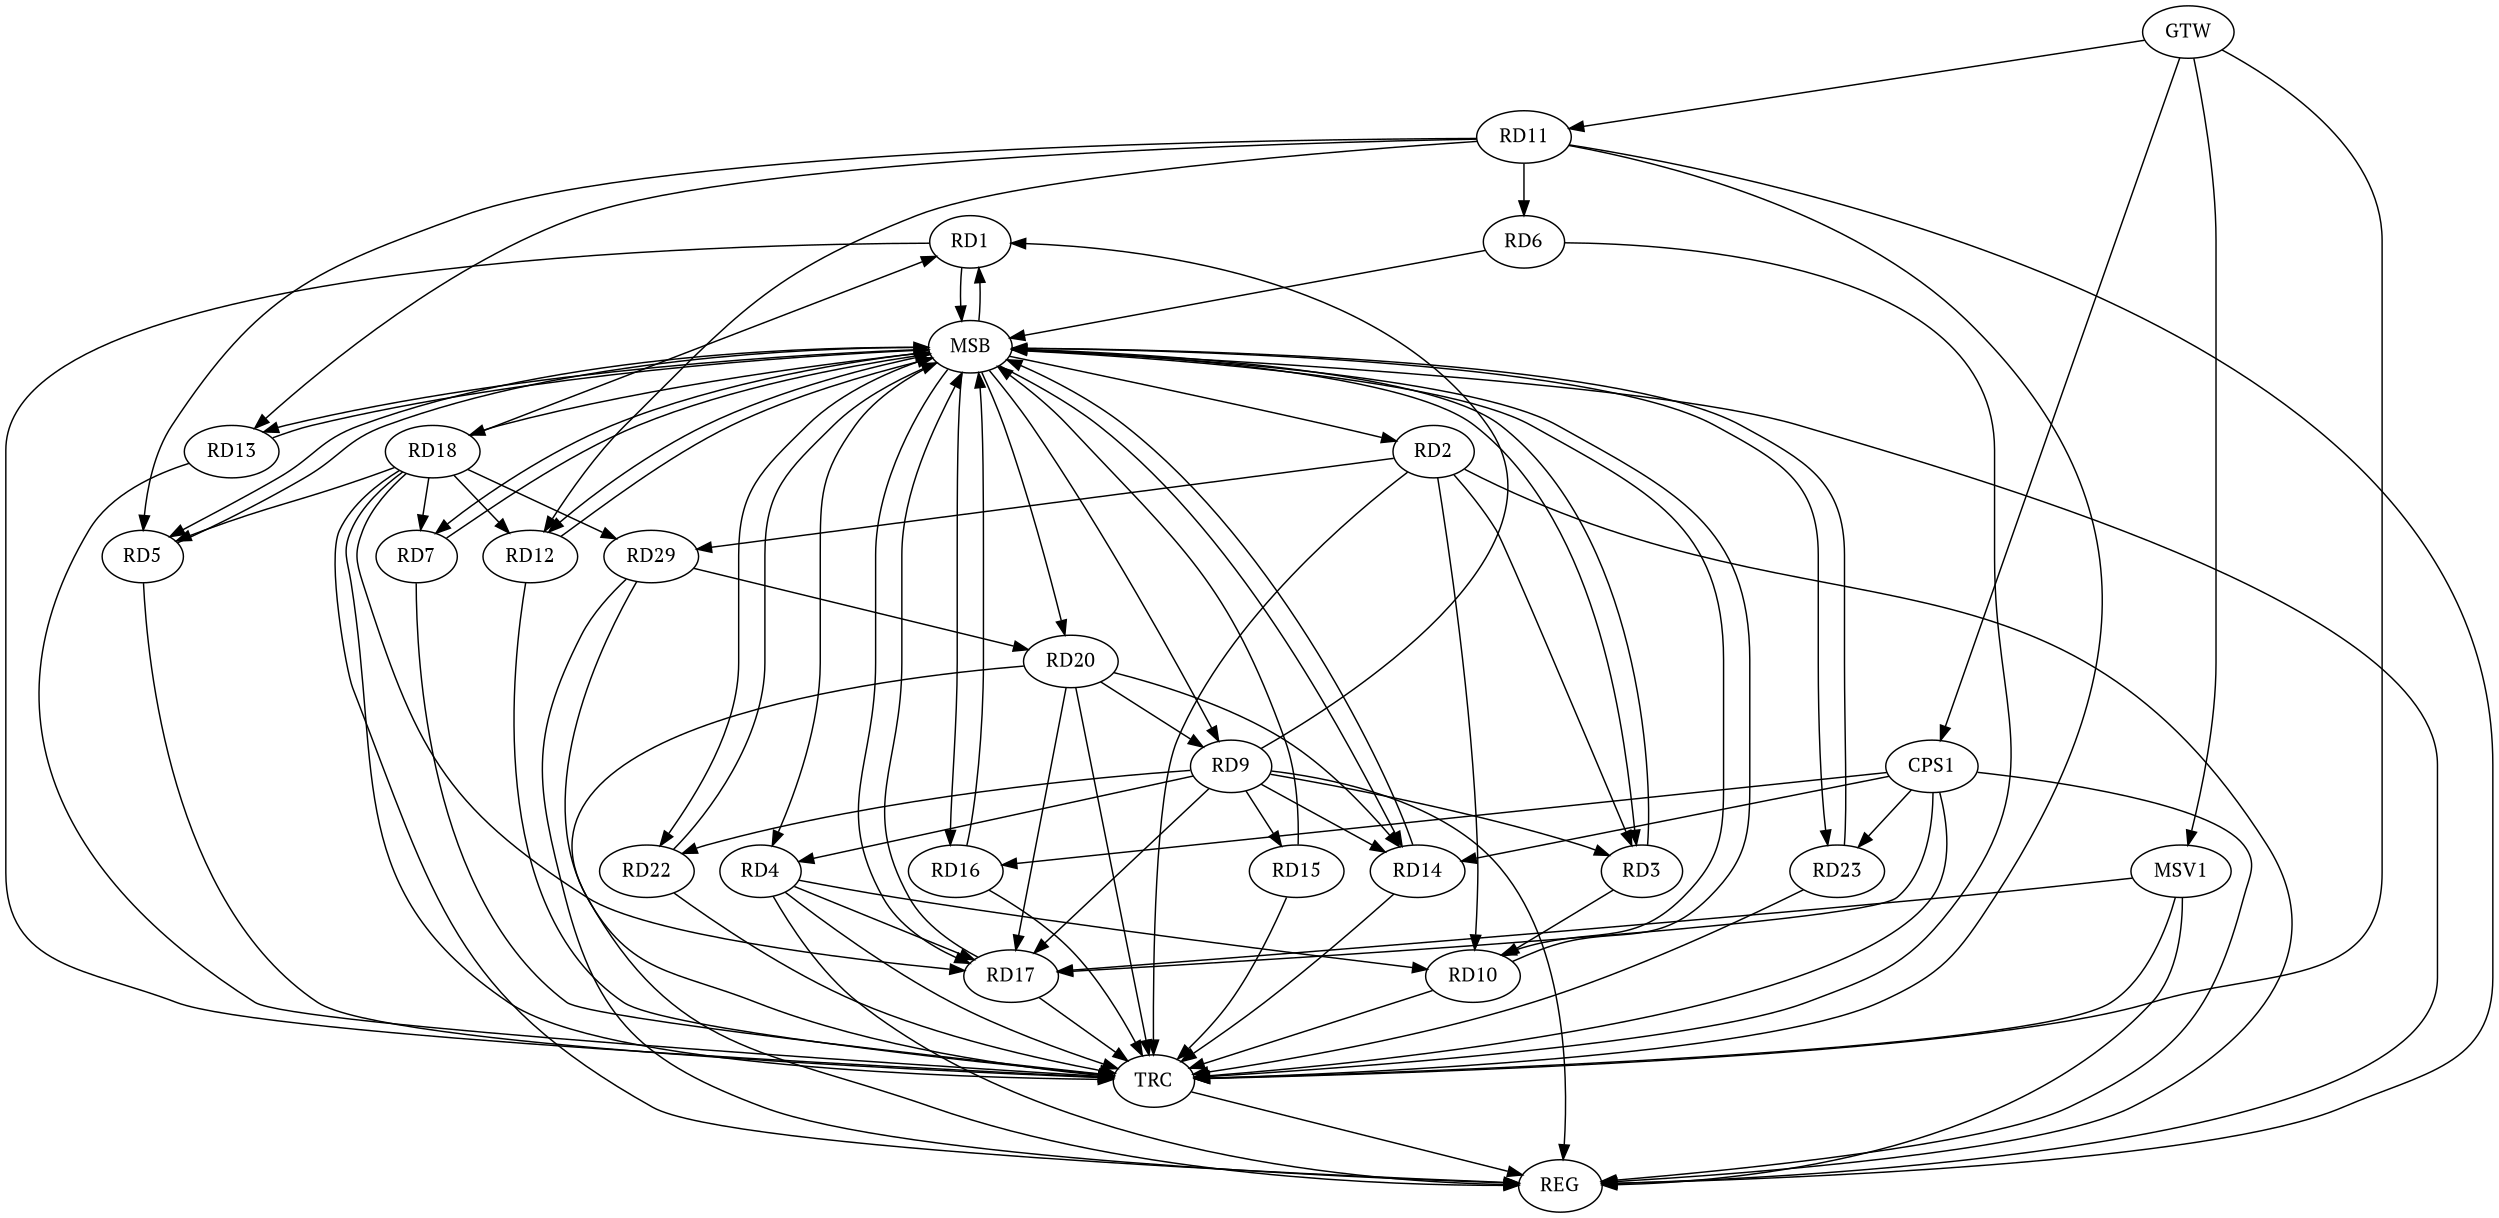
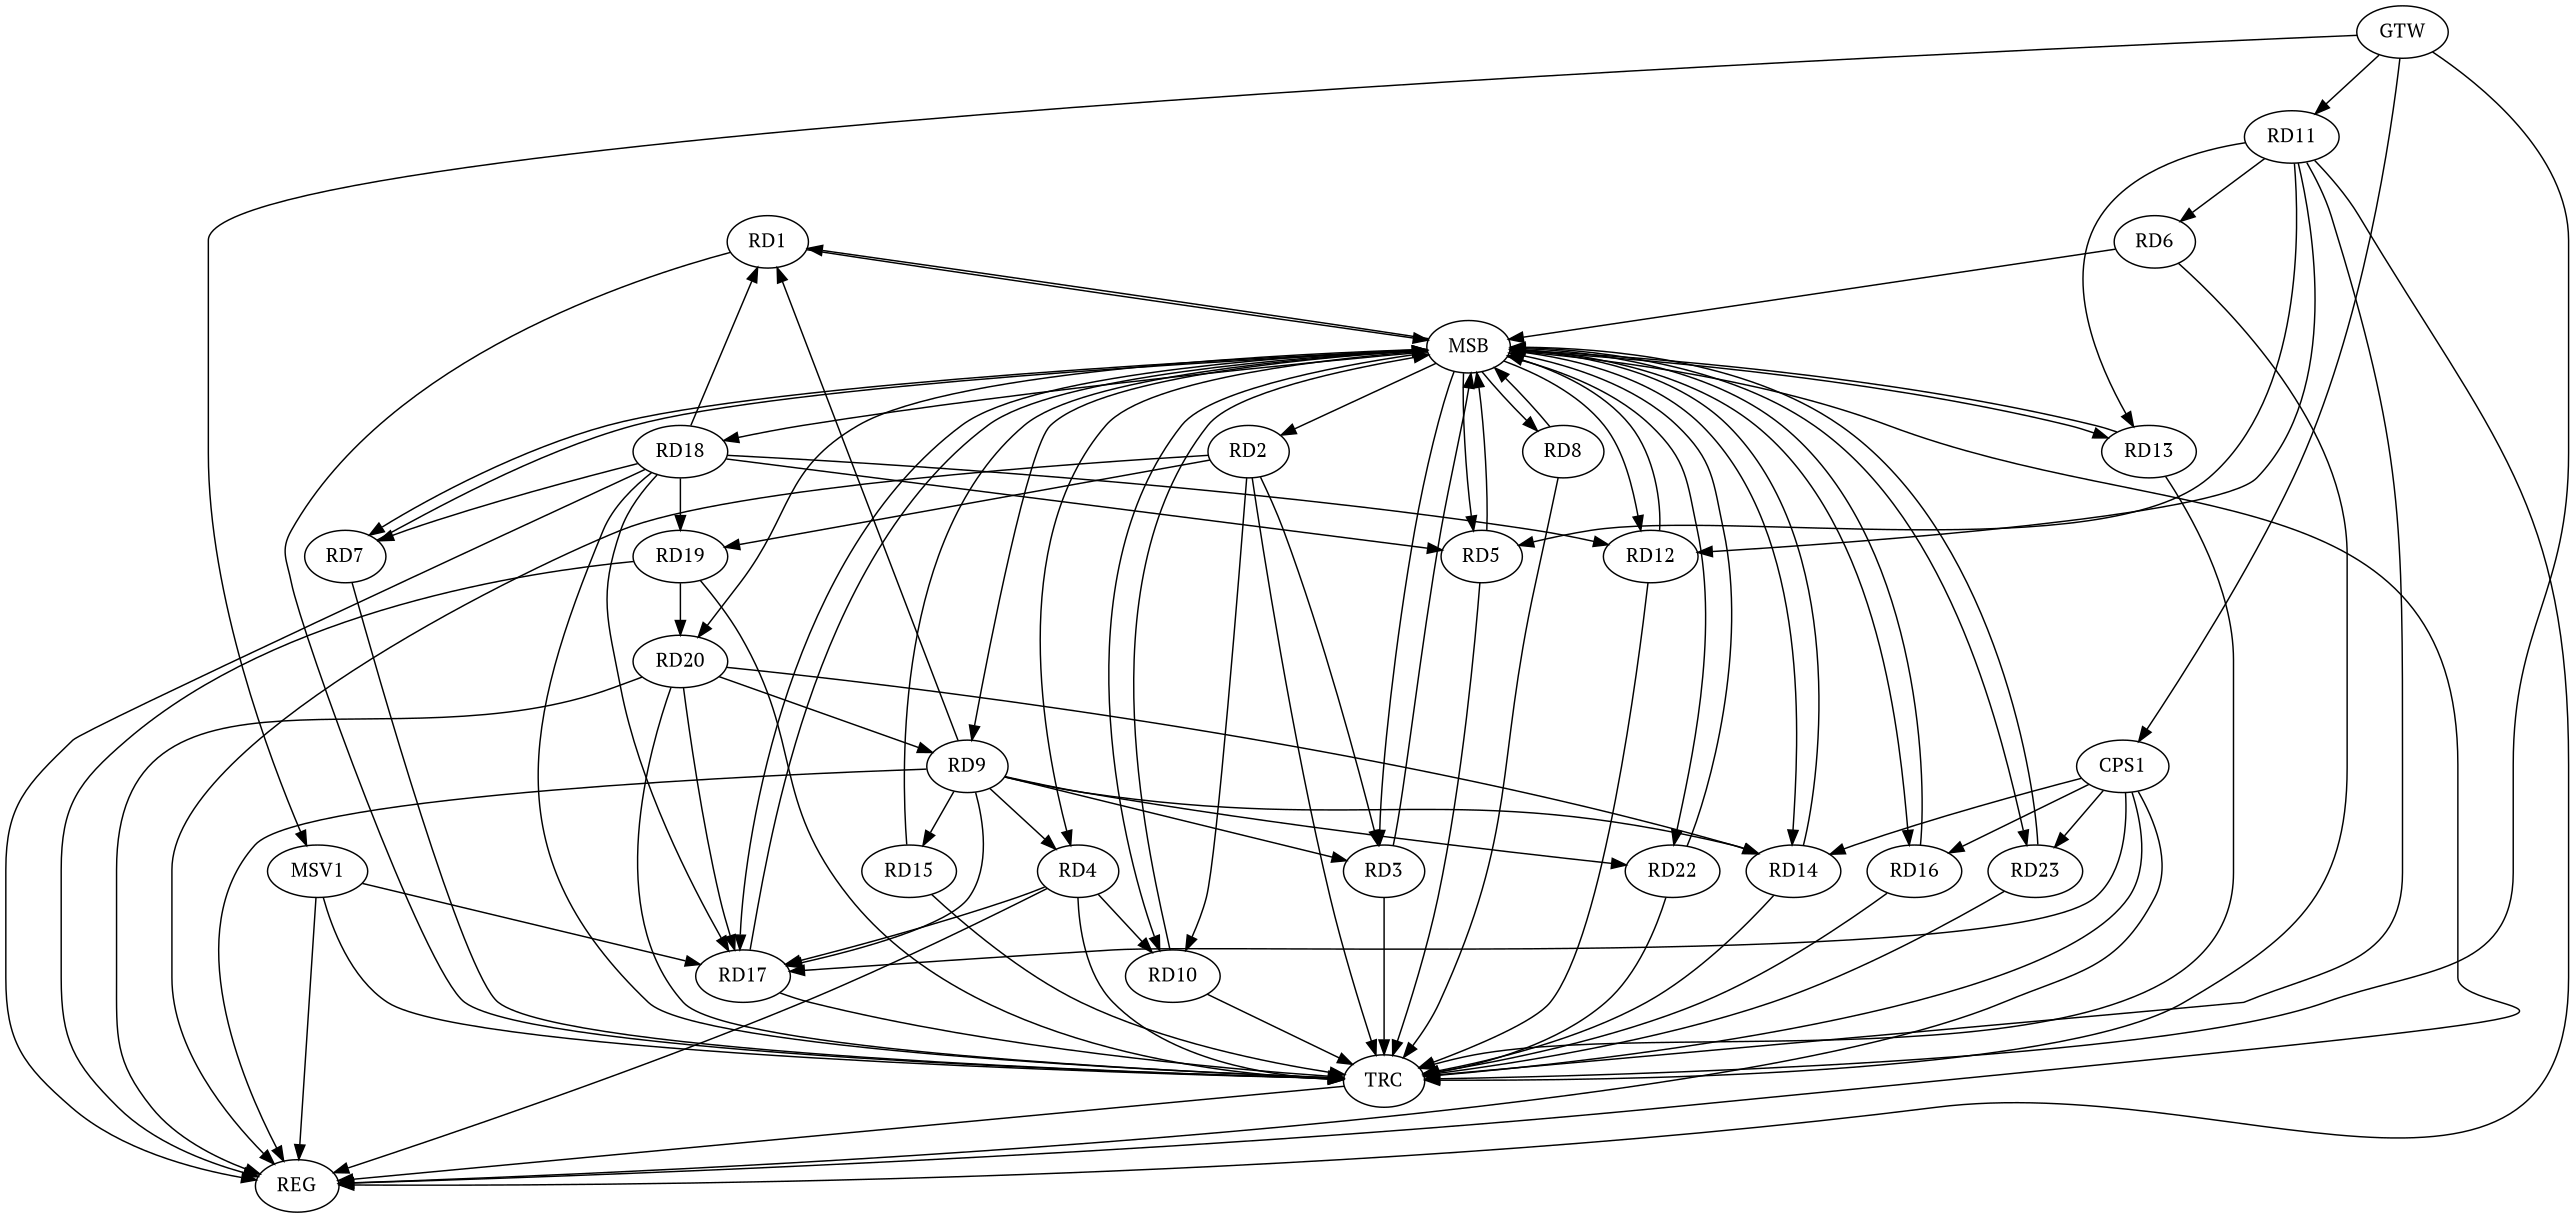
node "RD8": added
node "RD29": label "RD29" -> "RD19"
edge "RD3" -> "RD10": now "RD3" -> "TRC"
